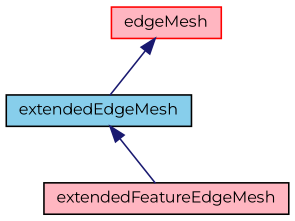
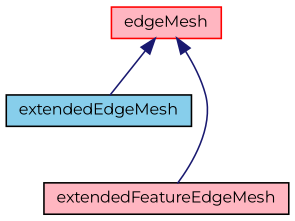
edge "extendedFeatureEdgeMesh" -> "extendedEdgeMesh": now "extendedFeatureEdgeMesh" -> "edgeMesh"
